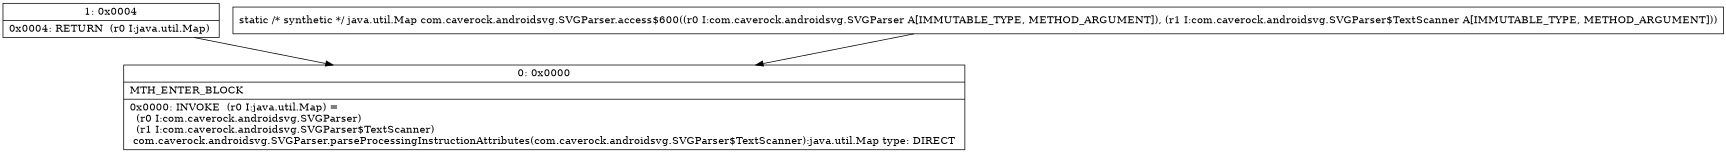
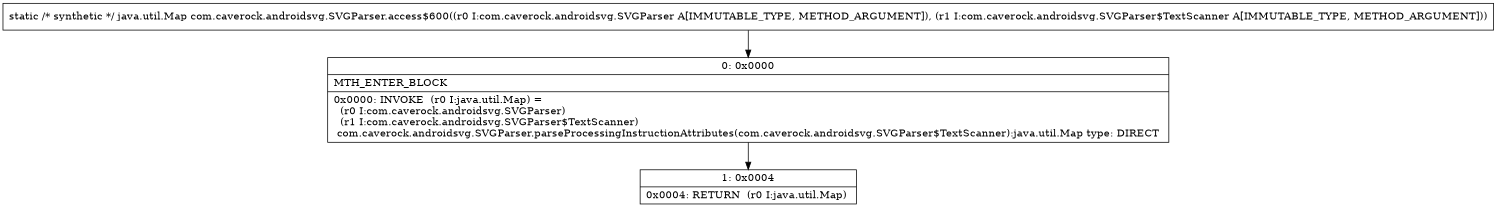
edge "1: 0x0004" -> "0: 0x0000": reversed
